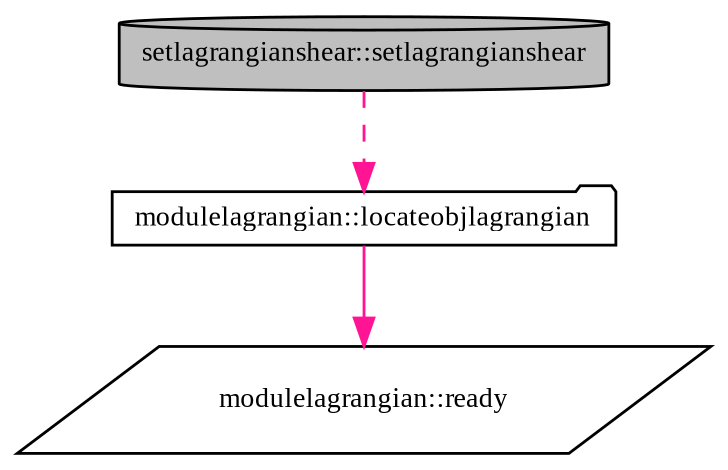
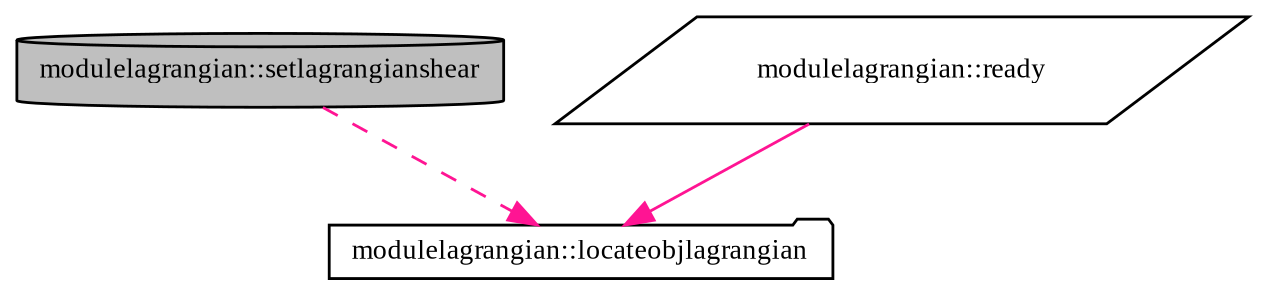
node "setlagrangianshear::setlagrangianshear": label "setlagrangianshear::setlagrangianshear" -> "modulelagrangian::setlagrangianshear"
edge "modulelagrangian::locateobjlagrangian" -> "modulelagrangian::ready": reversed
